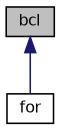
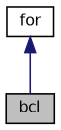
edge "for" -> "bcl": reversed
